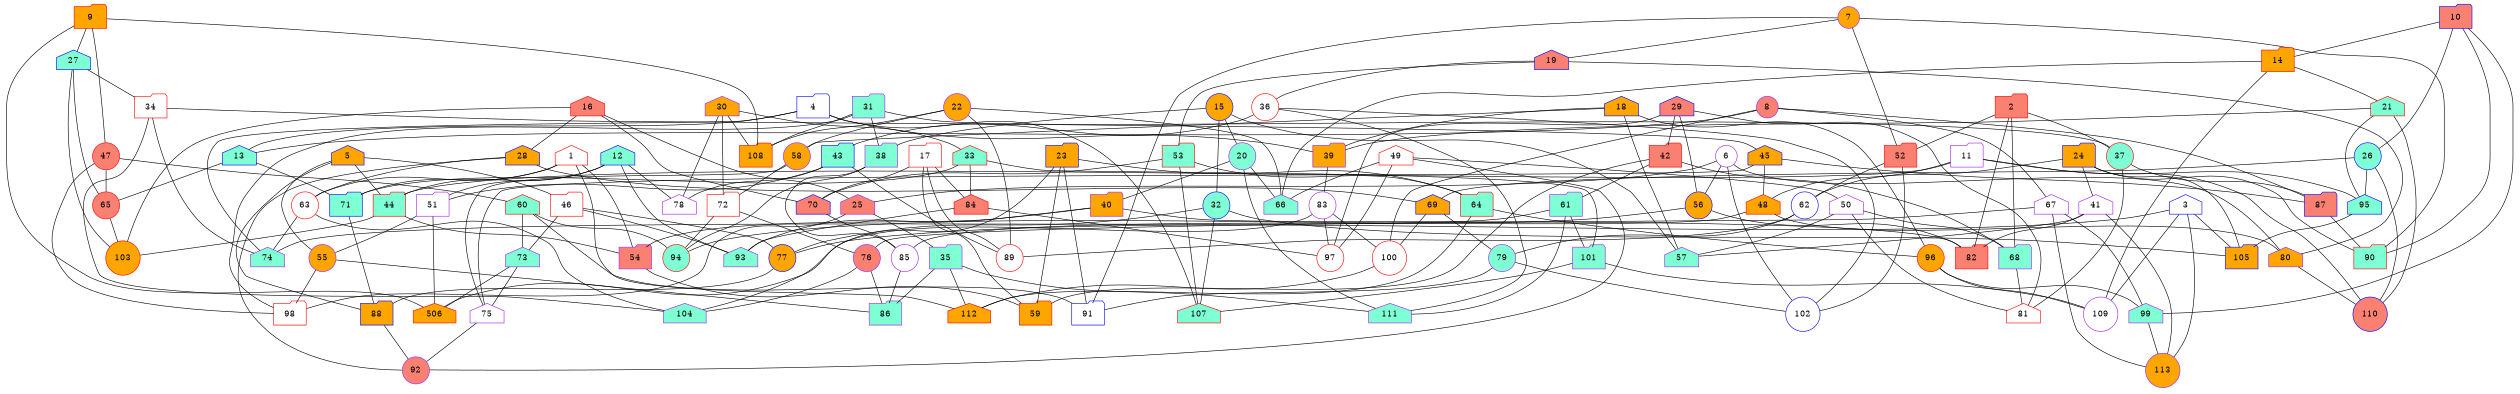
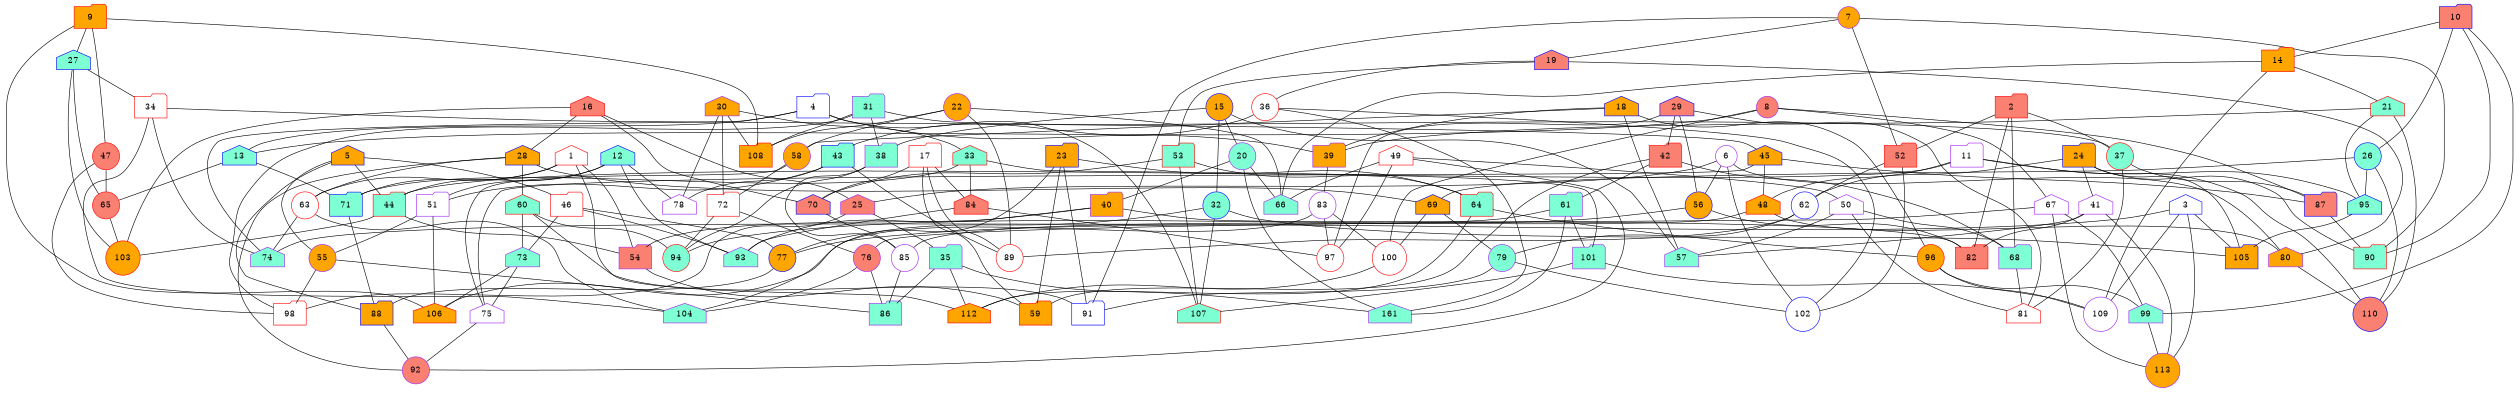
edge "47" -- "60": now "28" -- "60"
node "506": label "506" -> "106"
node "111": label "111" -> "161"
